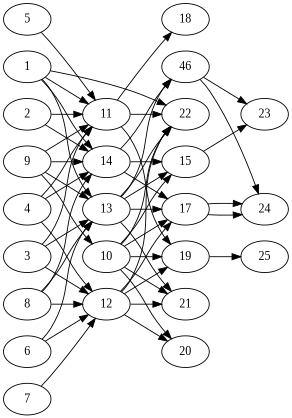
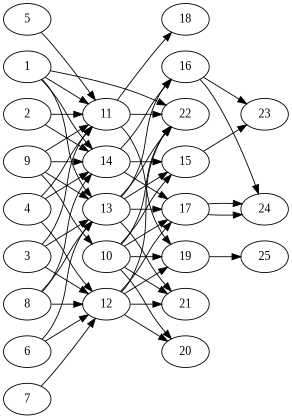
node "46": label "46" -> "16"
